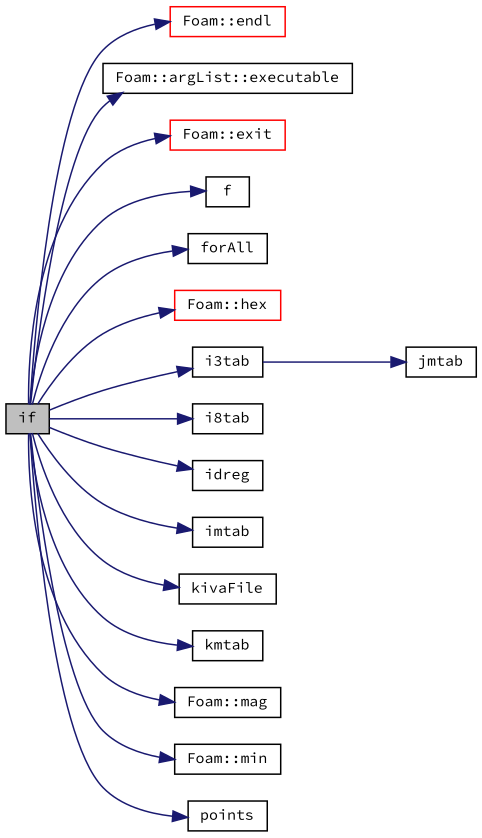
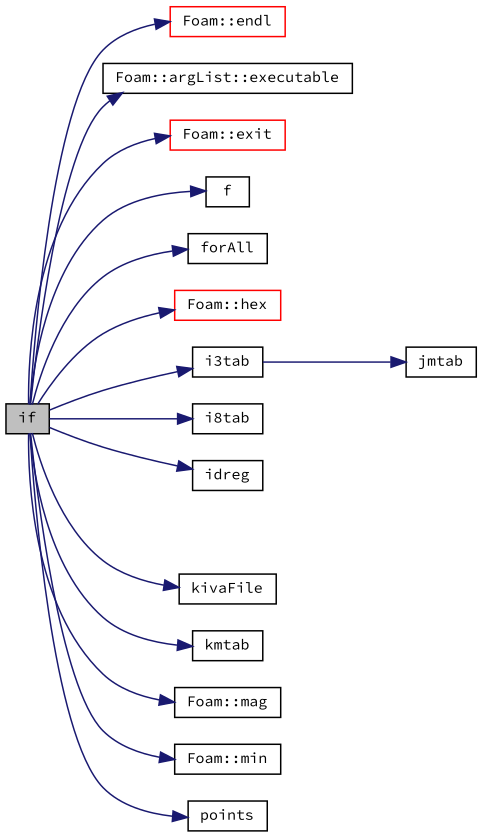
node "imtab": removed
